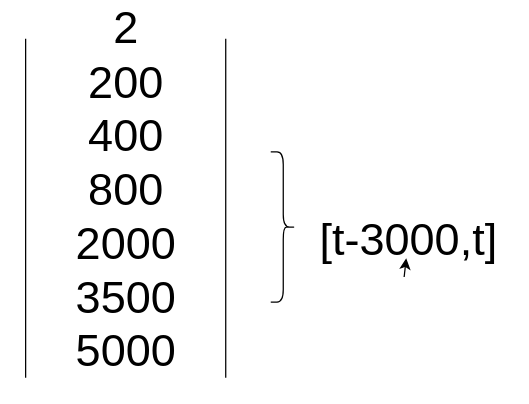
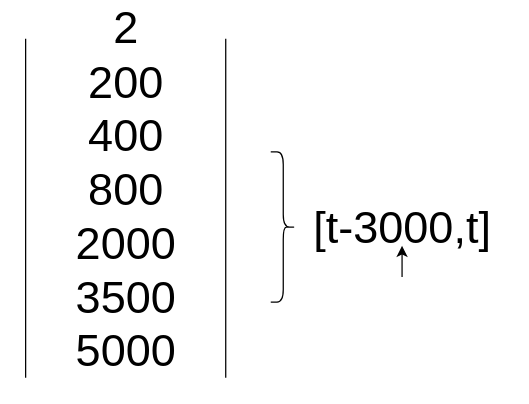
node "[t-3000,t]": moved (408, 239) -> (402, 227)
